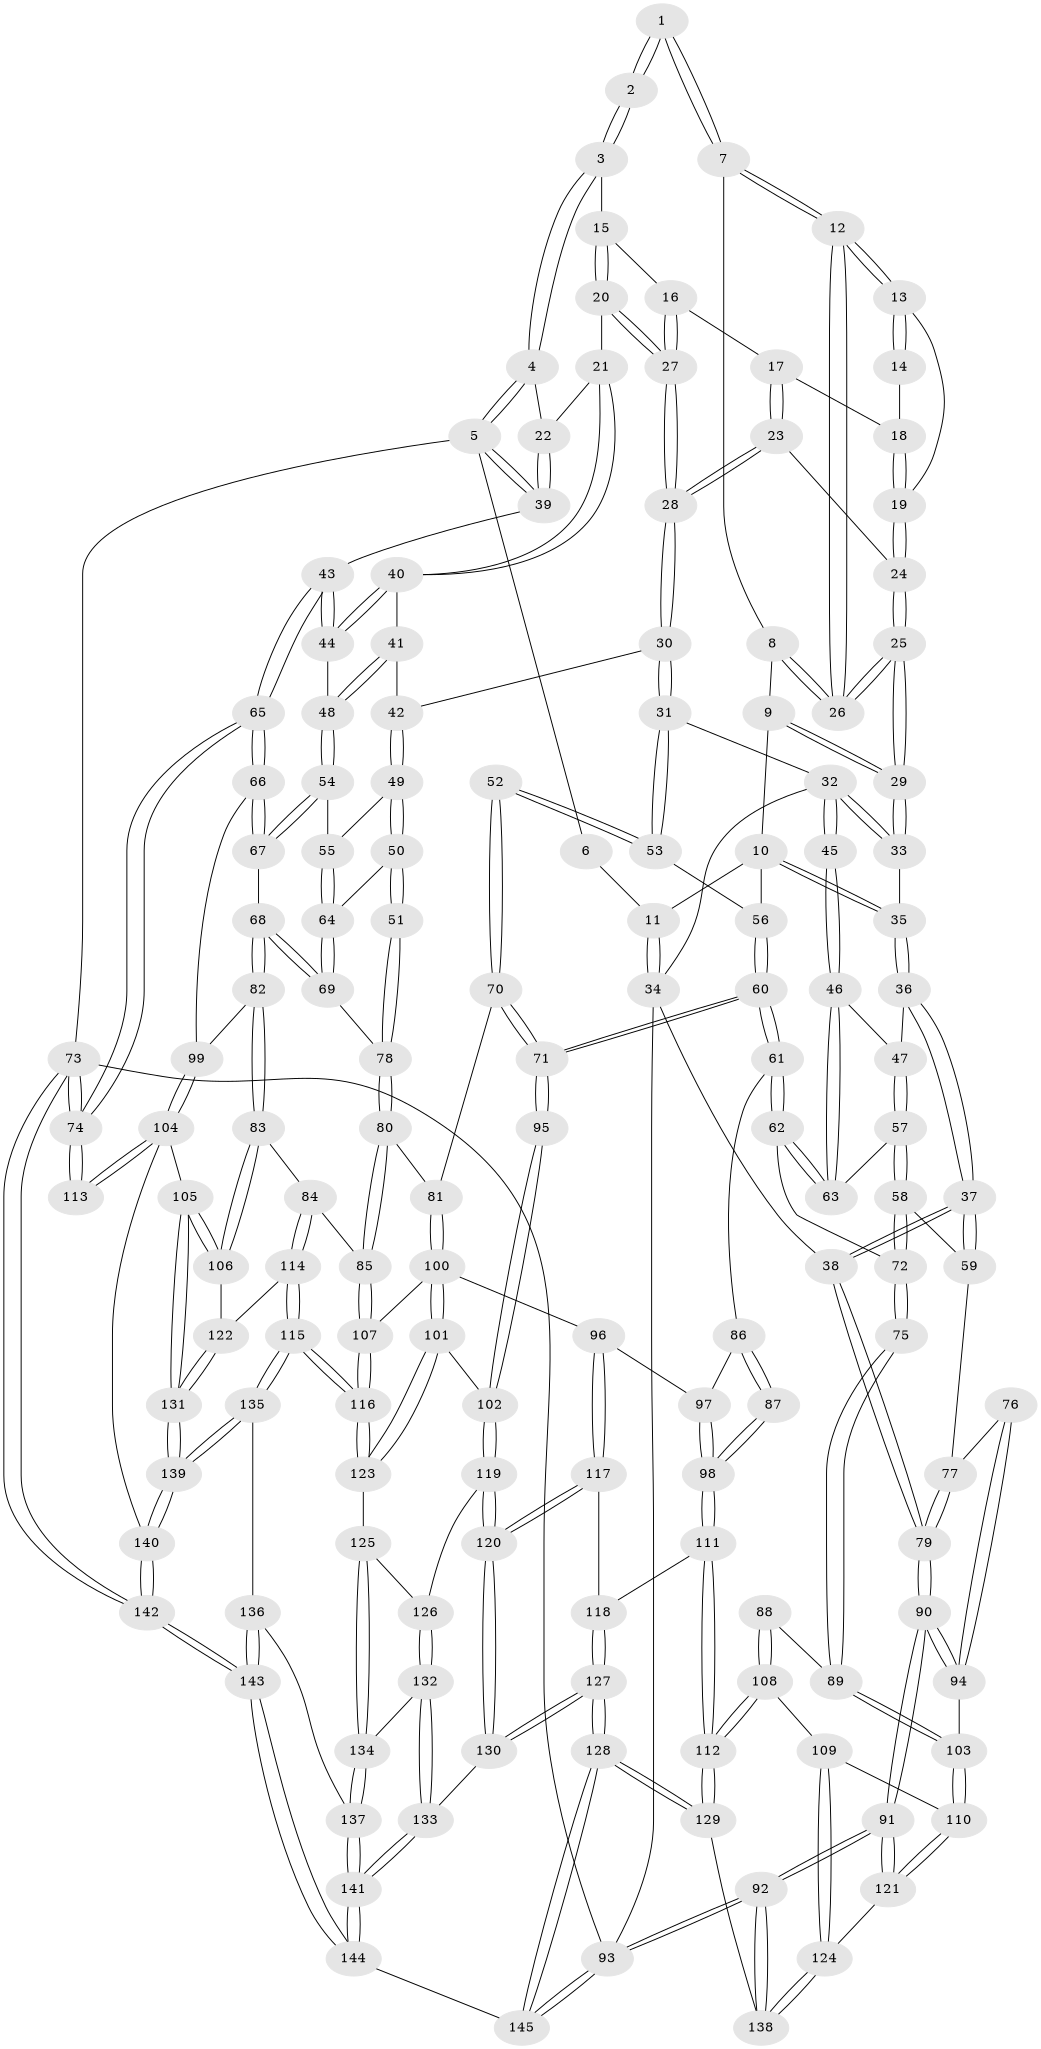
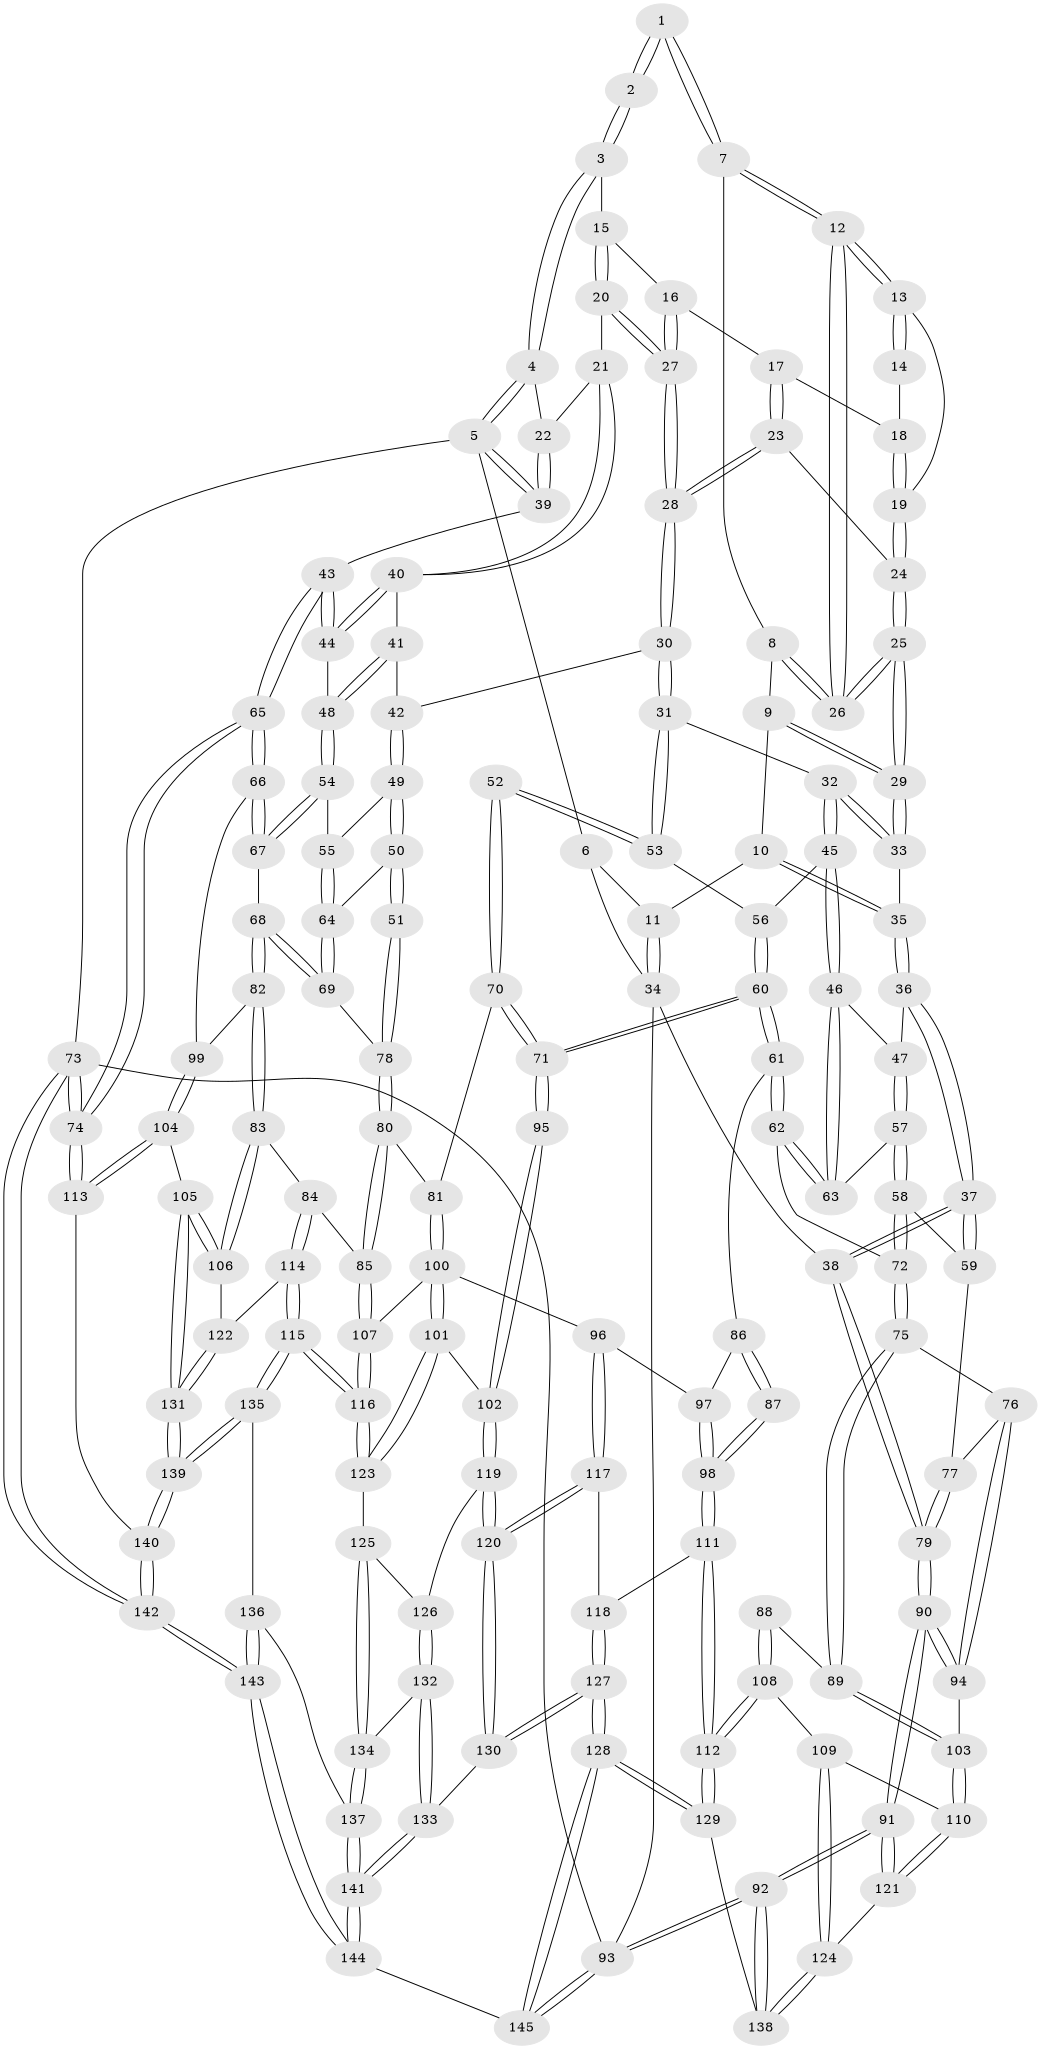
edge "32" -- "34": now "6" -- "34"
edge "10" -- "56": now "45" -- "56"
edge "104" -- "140": now "113" -- "140"
edge "75" -- "76": added
